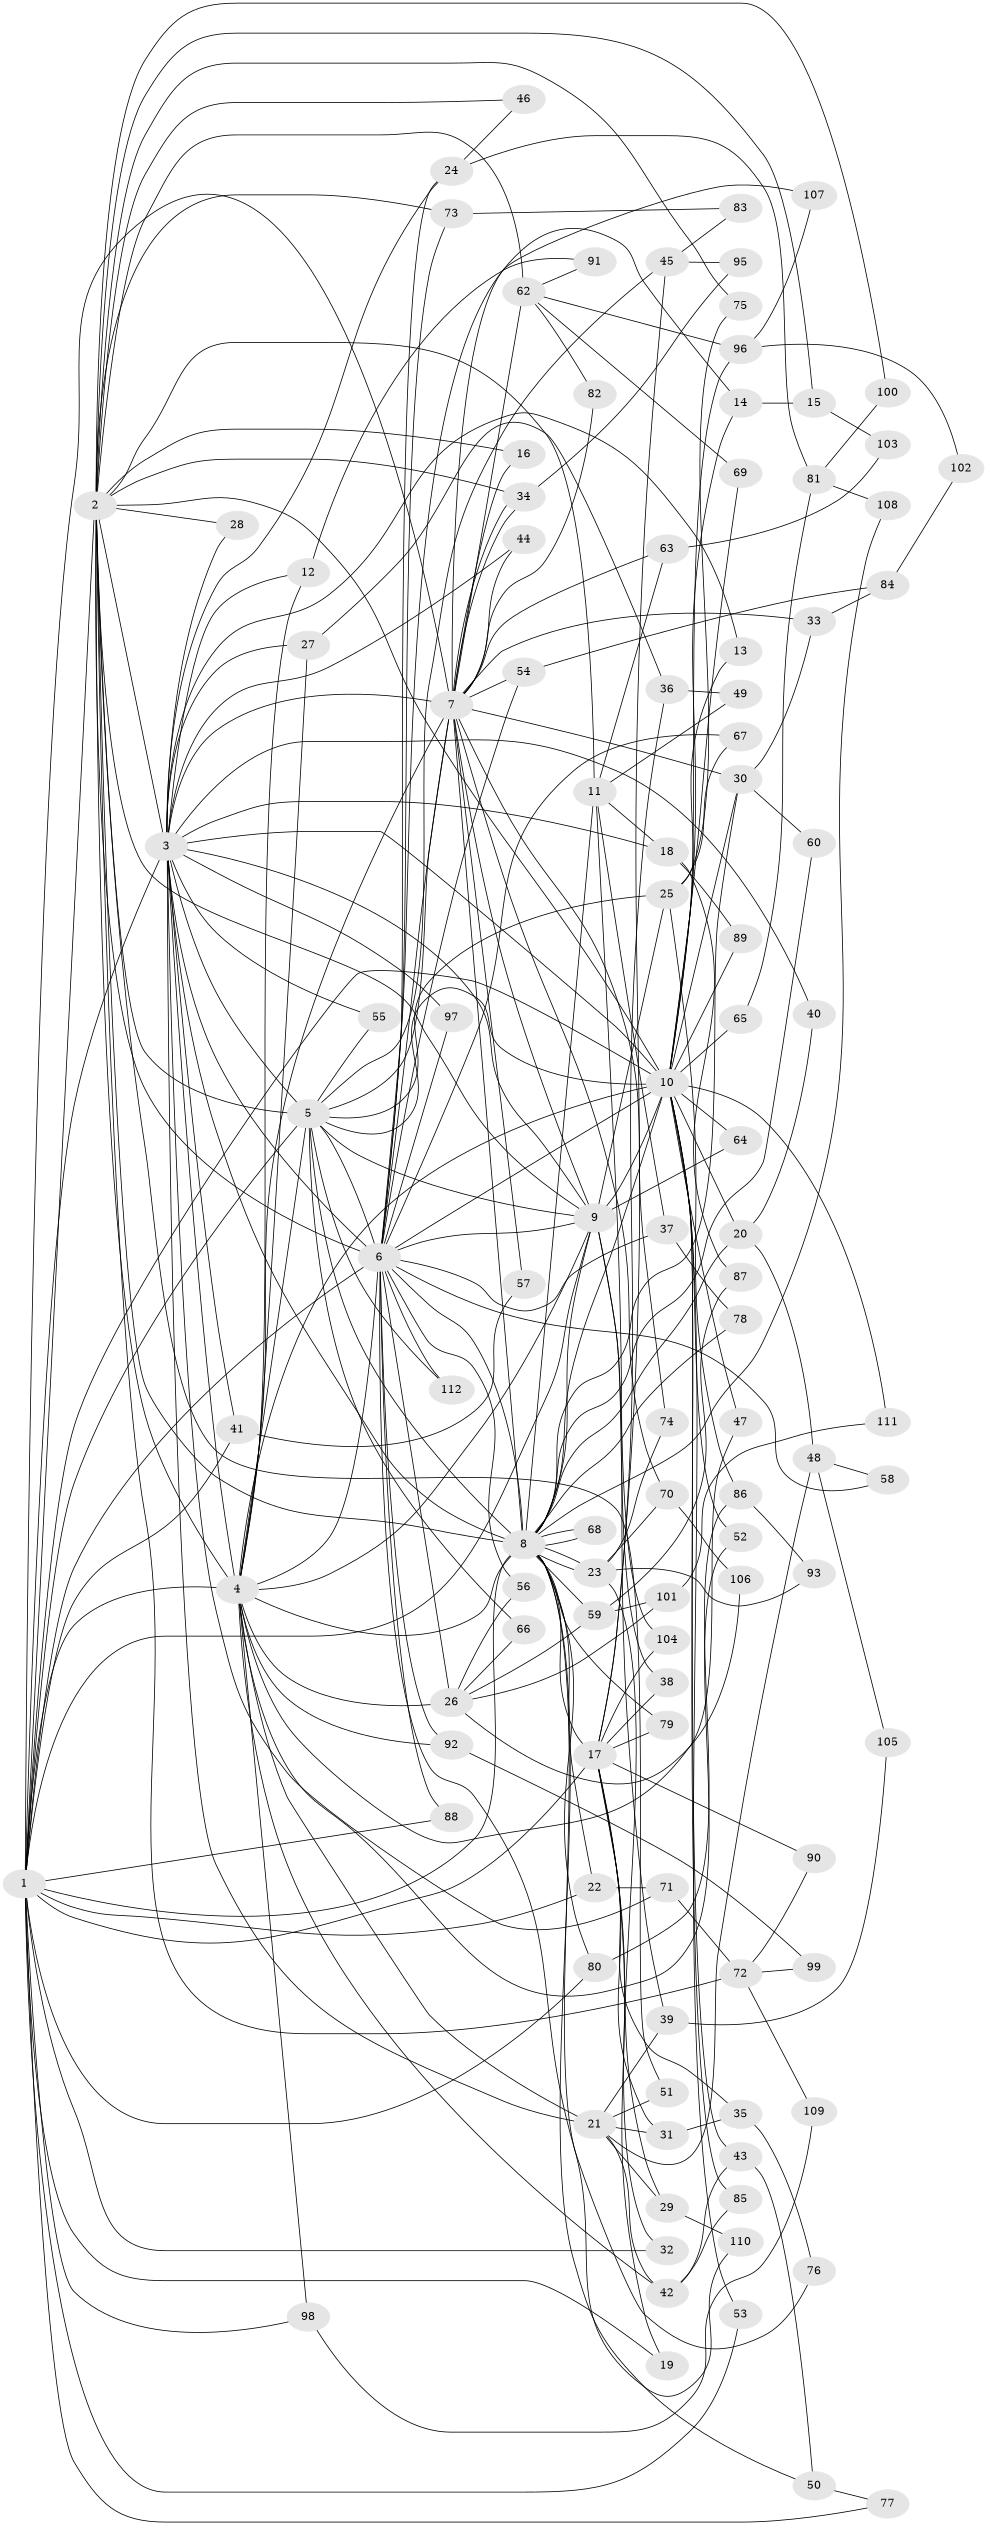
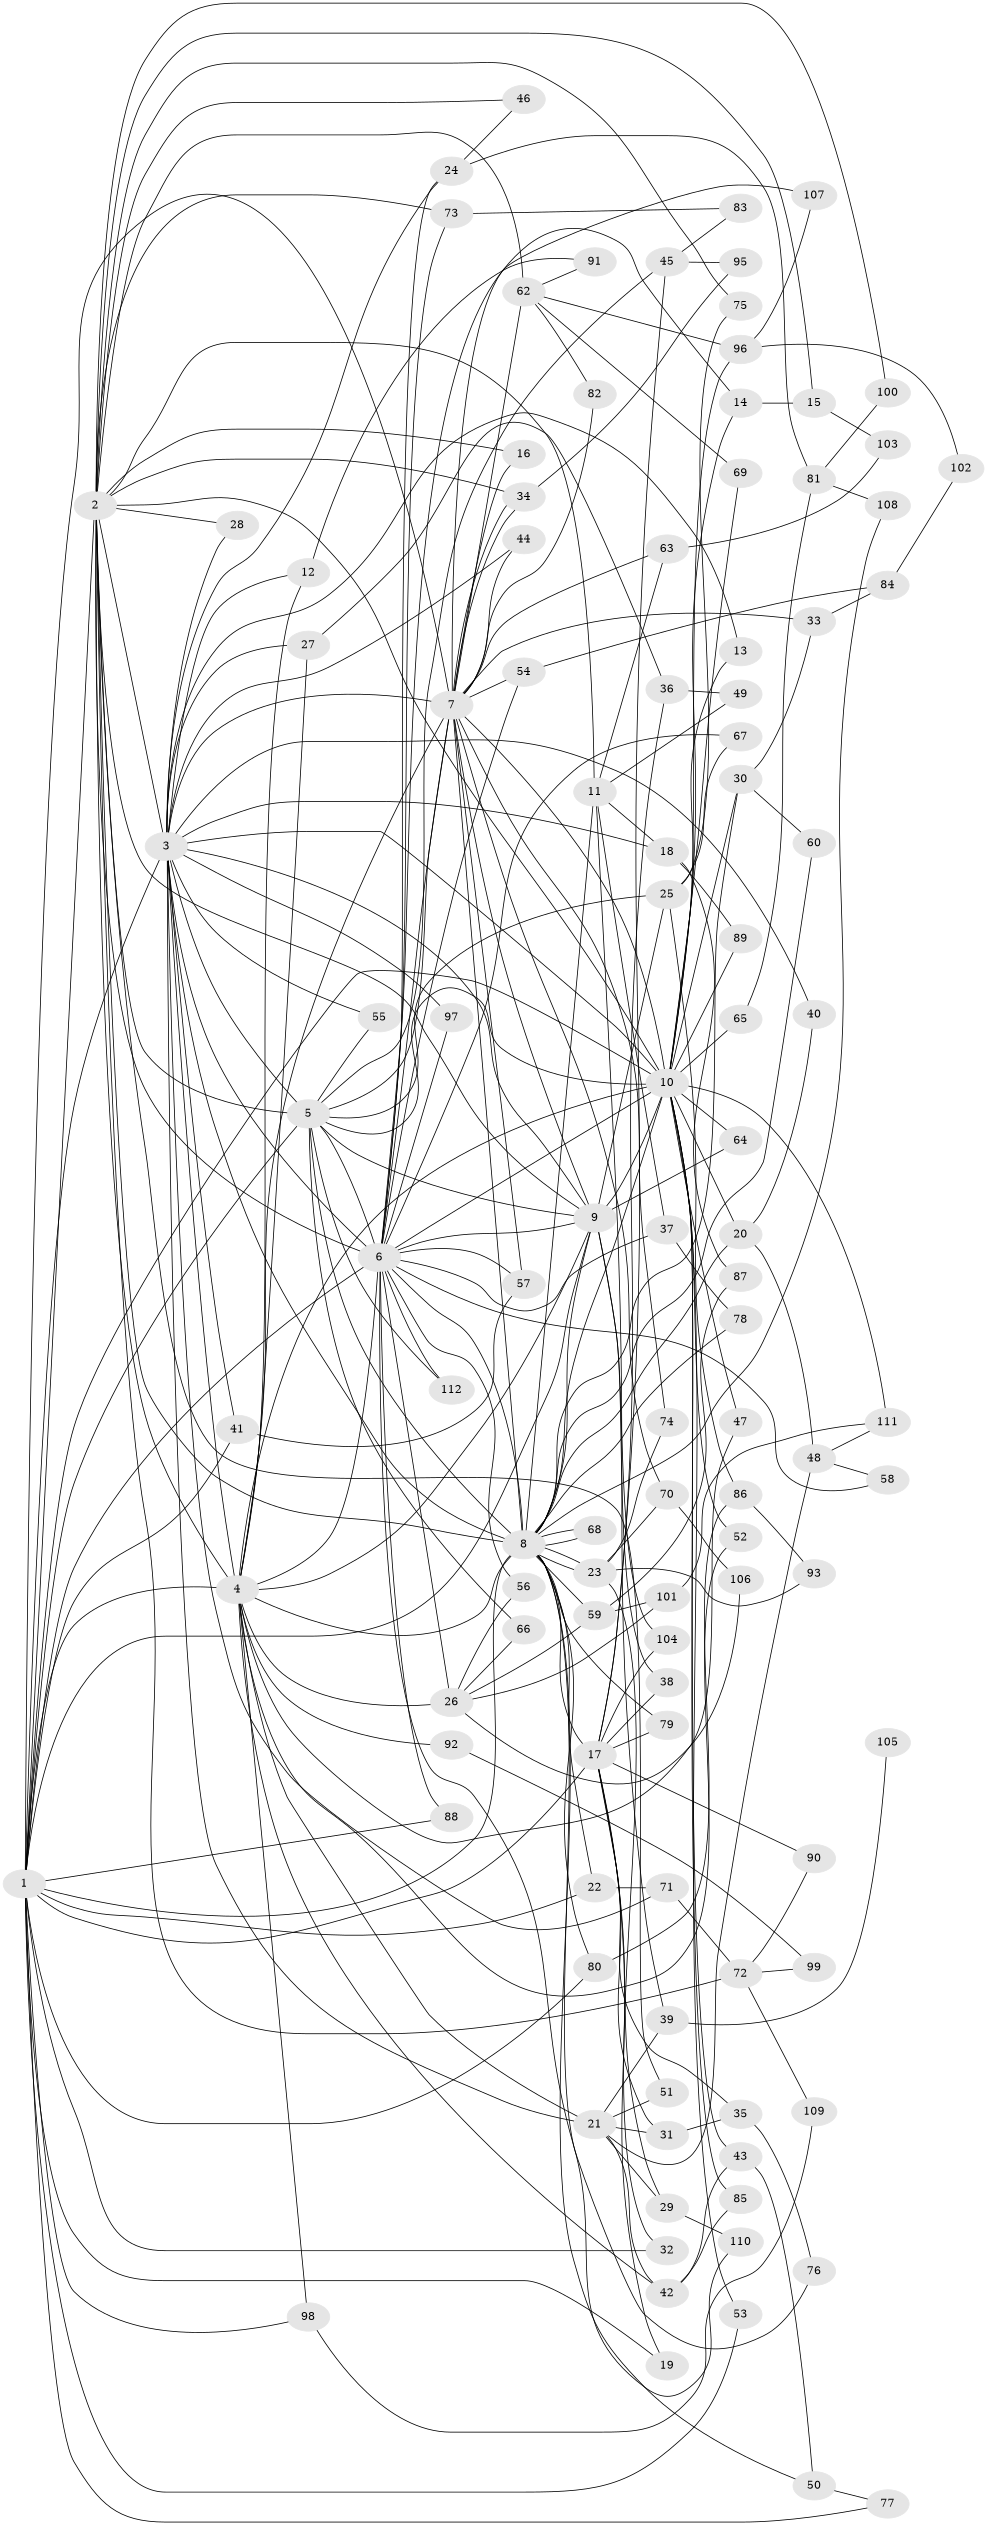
edge "7" -- "30": now "7" -- "10"
edge "5" -- "4": removed
edge "6" -- "92": now "6" -- "57"
edge "48" -- "105": now "48" -- "111"
